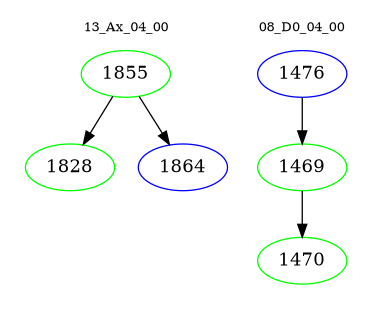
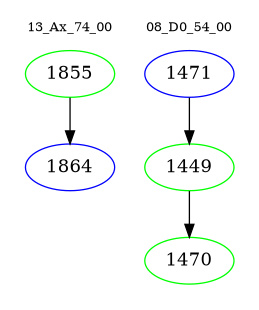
cluster "13_Ax_04_00": label "13_Ax_04_00" -> "13_Ax_74_00"
cluster "08_D0_04_00": label "08_D0_04_00" -> "08_D0_54_00"
node "1476": label "1476" -> "1471"
node "1828": removed
node "1469": label "1469" -> "1449"
